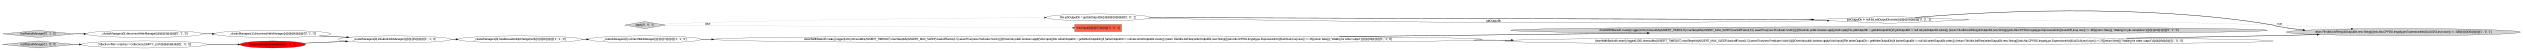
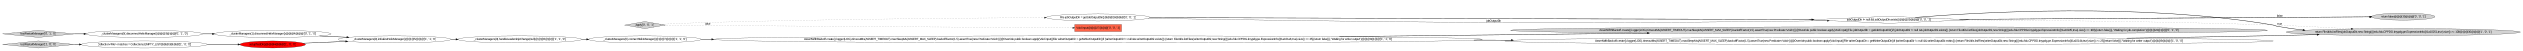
node "return false@@@35@@@['0', '0', '1']": added
